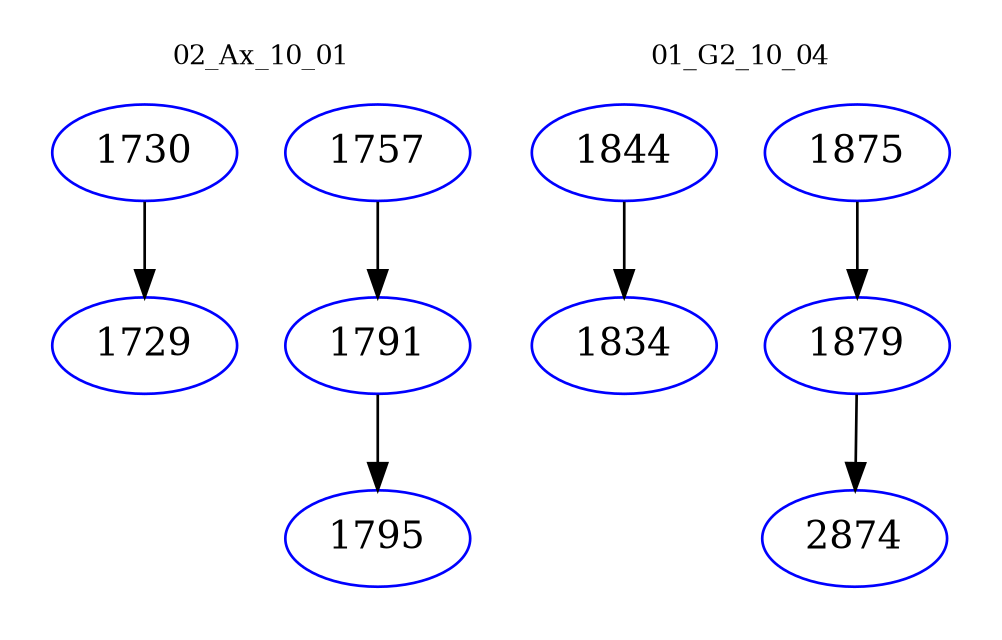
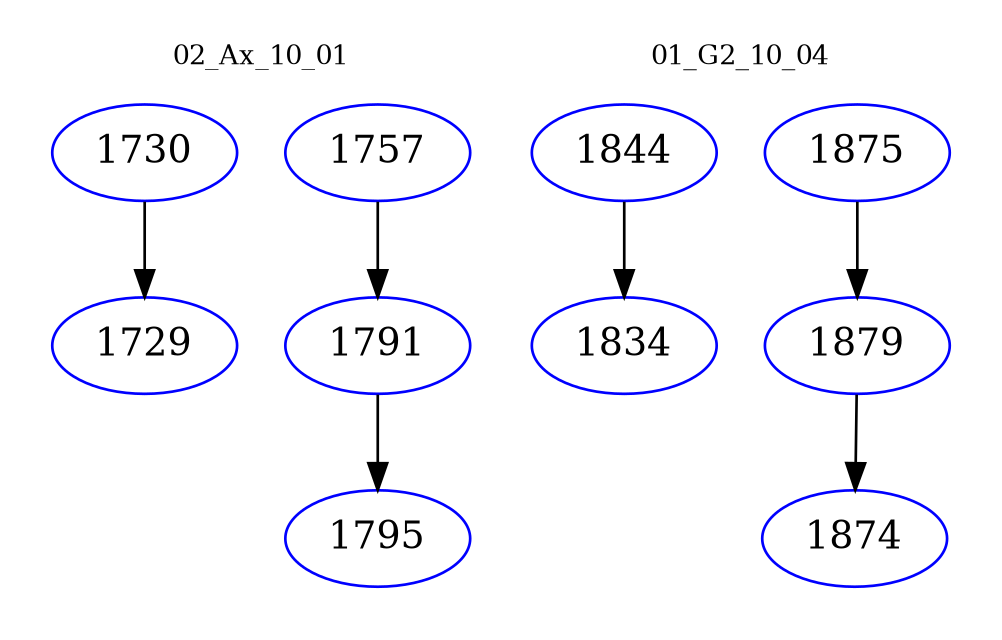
node "2874": label "2874" -> "1874"
